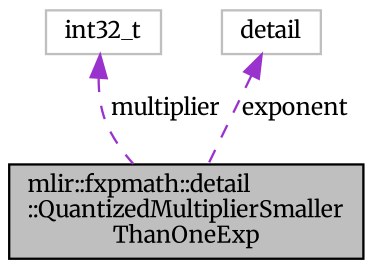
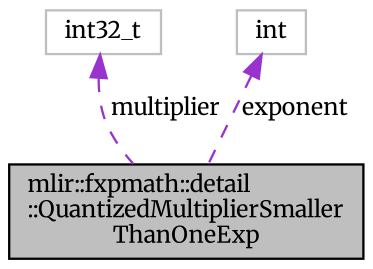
node "detail": label "detail" -> "int"
